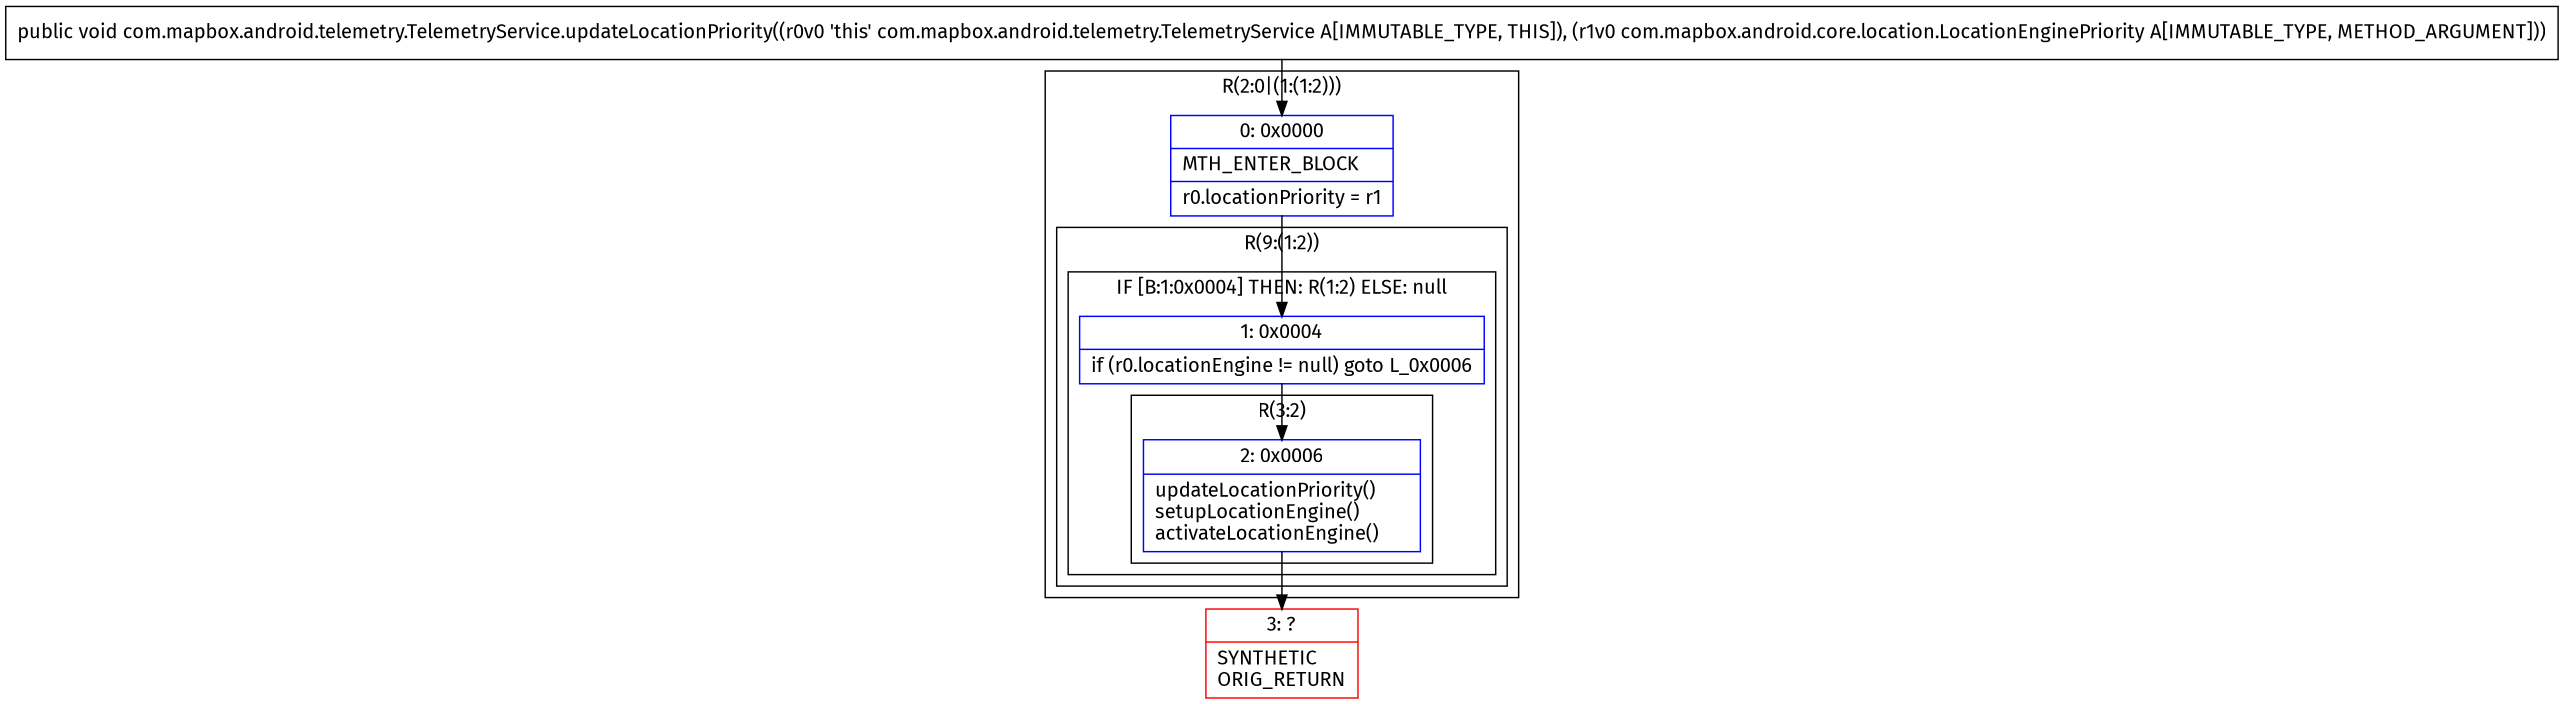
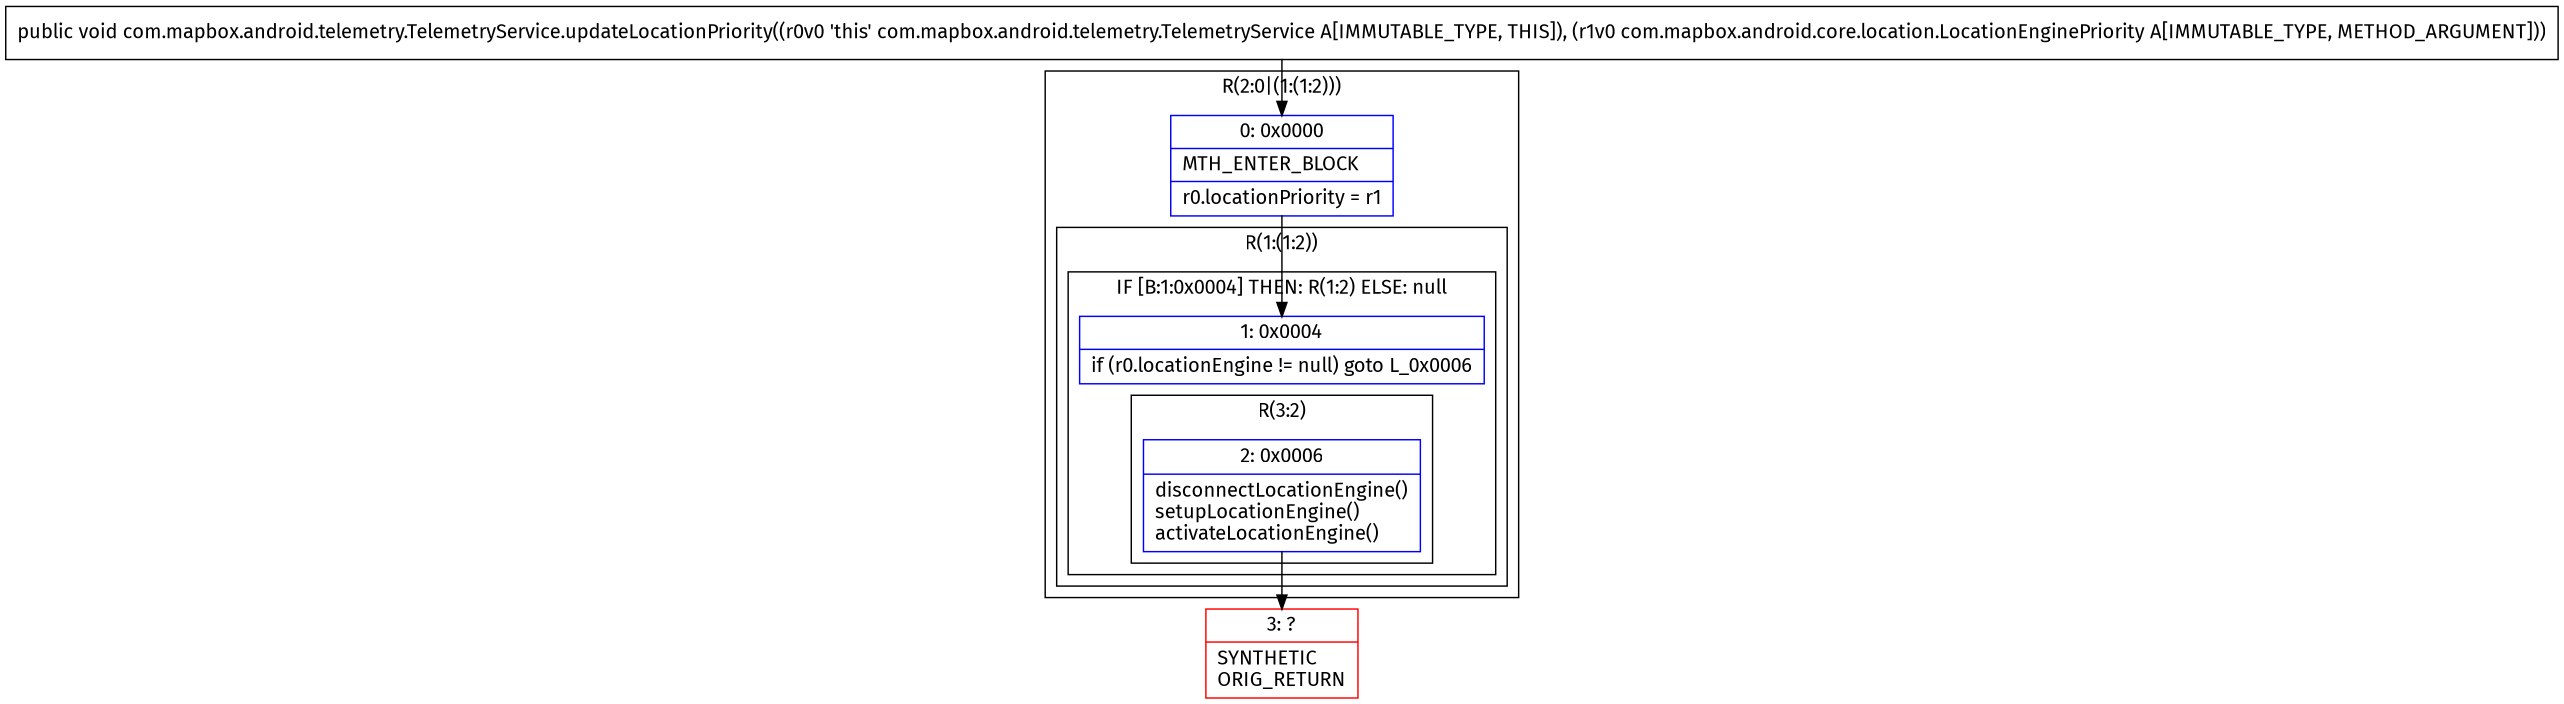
cluster "R(9:(1:2))": label "R(9:(1:2))" -> "R(1:(1:2))"
edge "1: 0x0004" -> "2: 0x0006": removed
node "2: 0x0006": text "updateLocationPriority()" -> "disconnectLocationEngine()"
